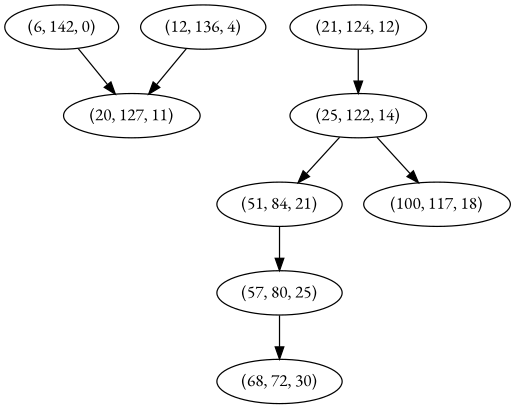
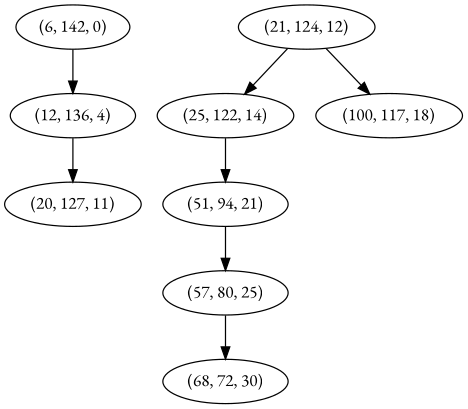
edge "(6, 142, 0)" -> "(20, 127, 11)": now "(6, 142, 0)" -> "(12, 136, 4)"
edge "(25, 122, 14)" -> "(100, 117, 18)": now "(21, 124, 12)" -> "(100, 117, 18)"
node "(51, 84, 21)": label "(51, 84, 21)" -> "(51, 94, 21)"
